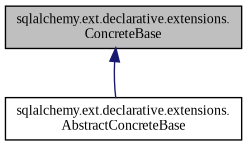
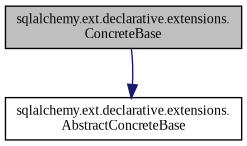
edge "sqlalchemy.ext.declarative.extensions. AbstractConcreteBase" -> "sqlalchemy.ext.declarative.extensions. ConcreteBase": reversed
